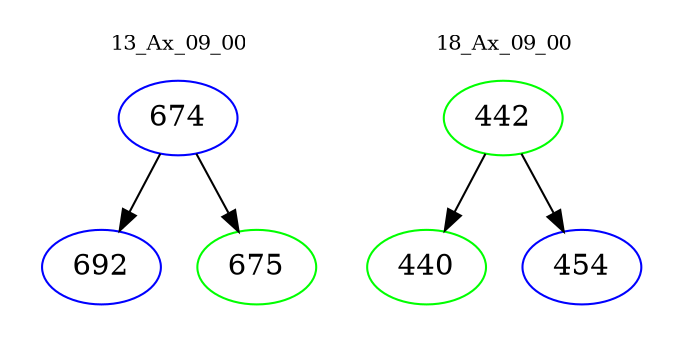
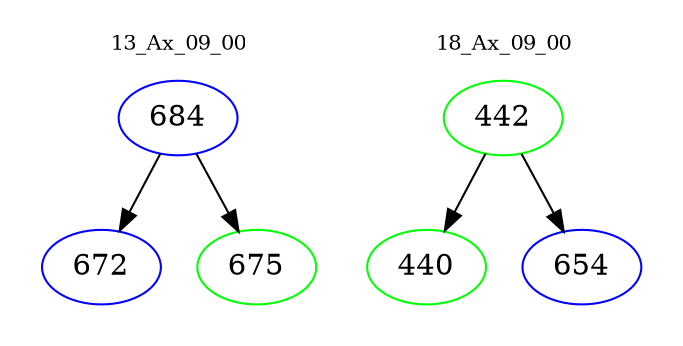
node "674": label "674" -> "684"
node "692": label "692" -> "672"
node "454": label "454" -> "654"
